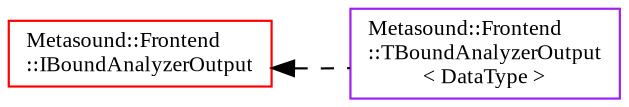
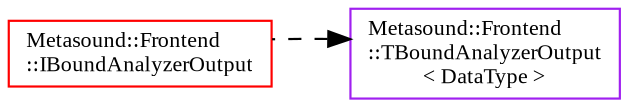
edge "Metasound::Frontend ::TBoundAnalyzerOutput < DataType >" -> "Metasound::Frontend ::IBoundAnalyzerOutput": reversed
